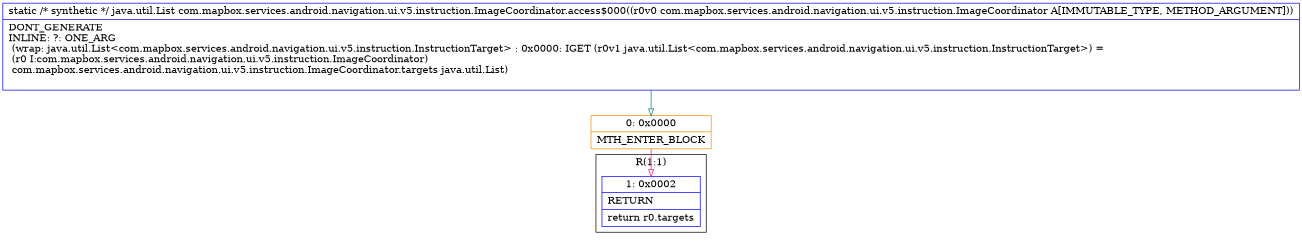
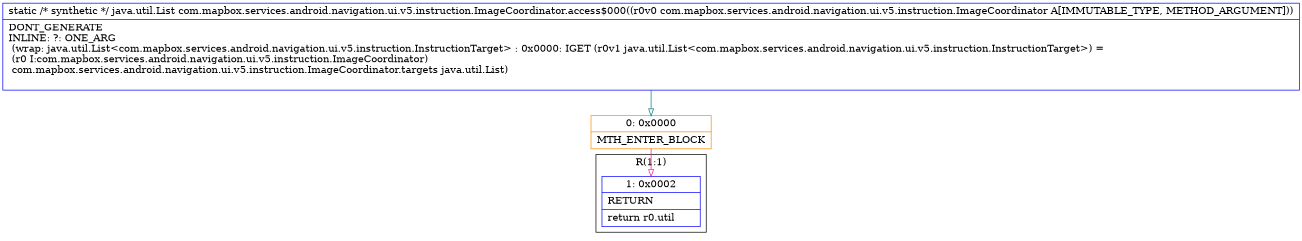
node "1: 0x0002": text "return r0.targets" -> "return r0.util"
